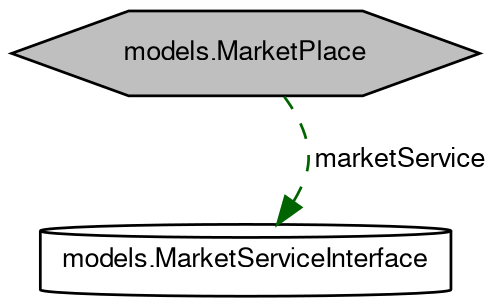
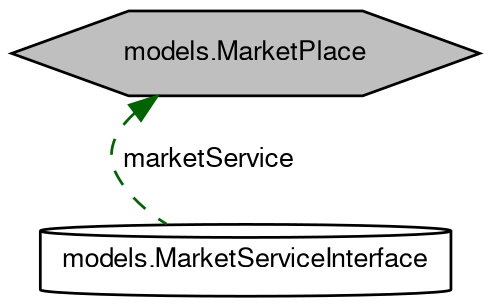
edge "models.MarketPlace" -> "models.MarketServiceInterface": reversed
